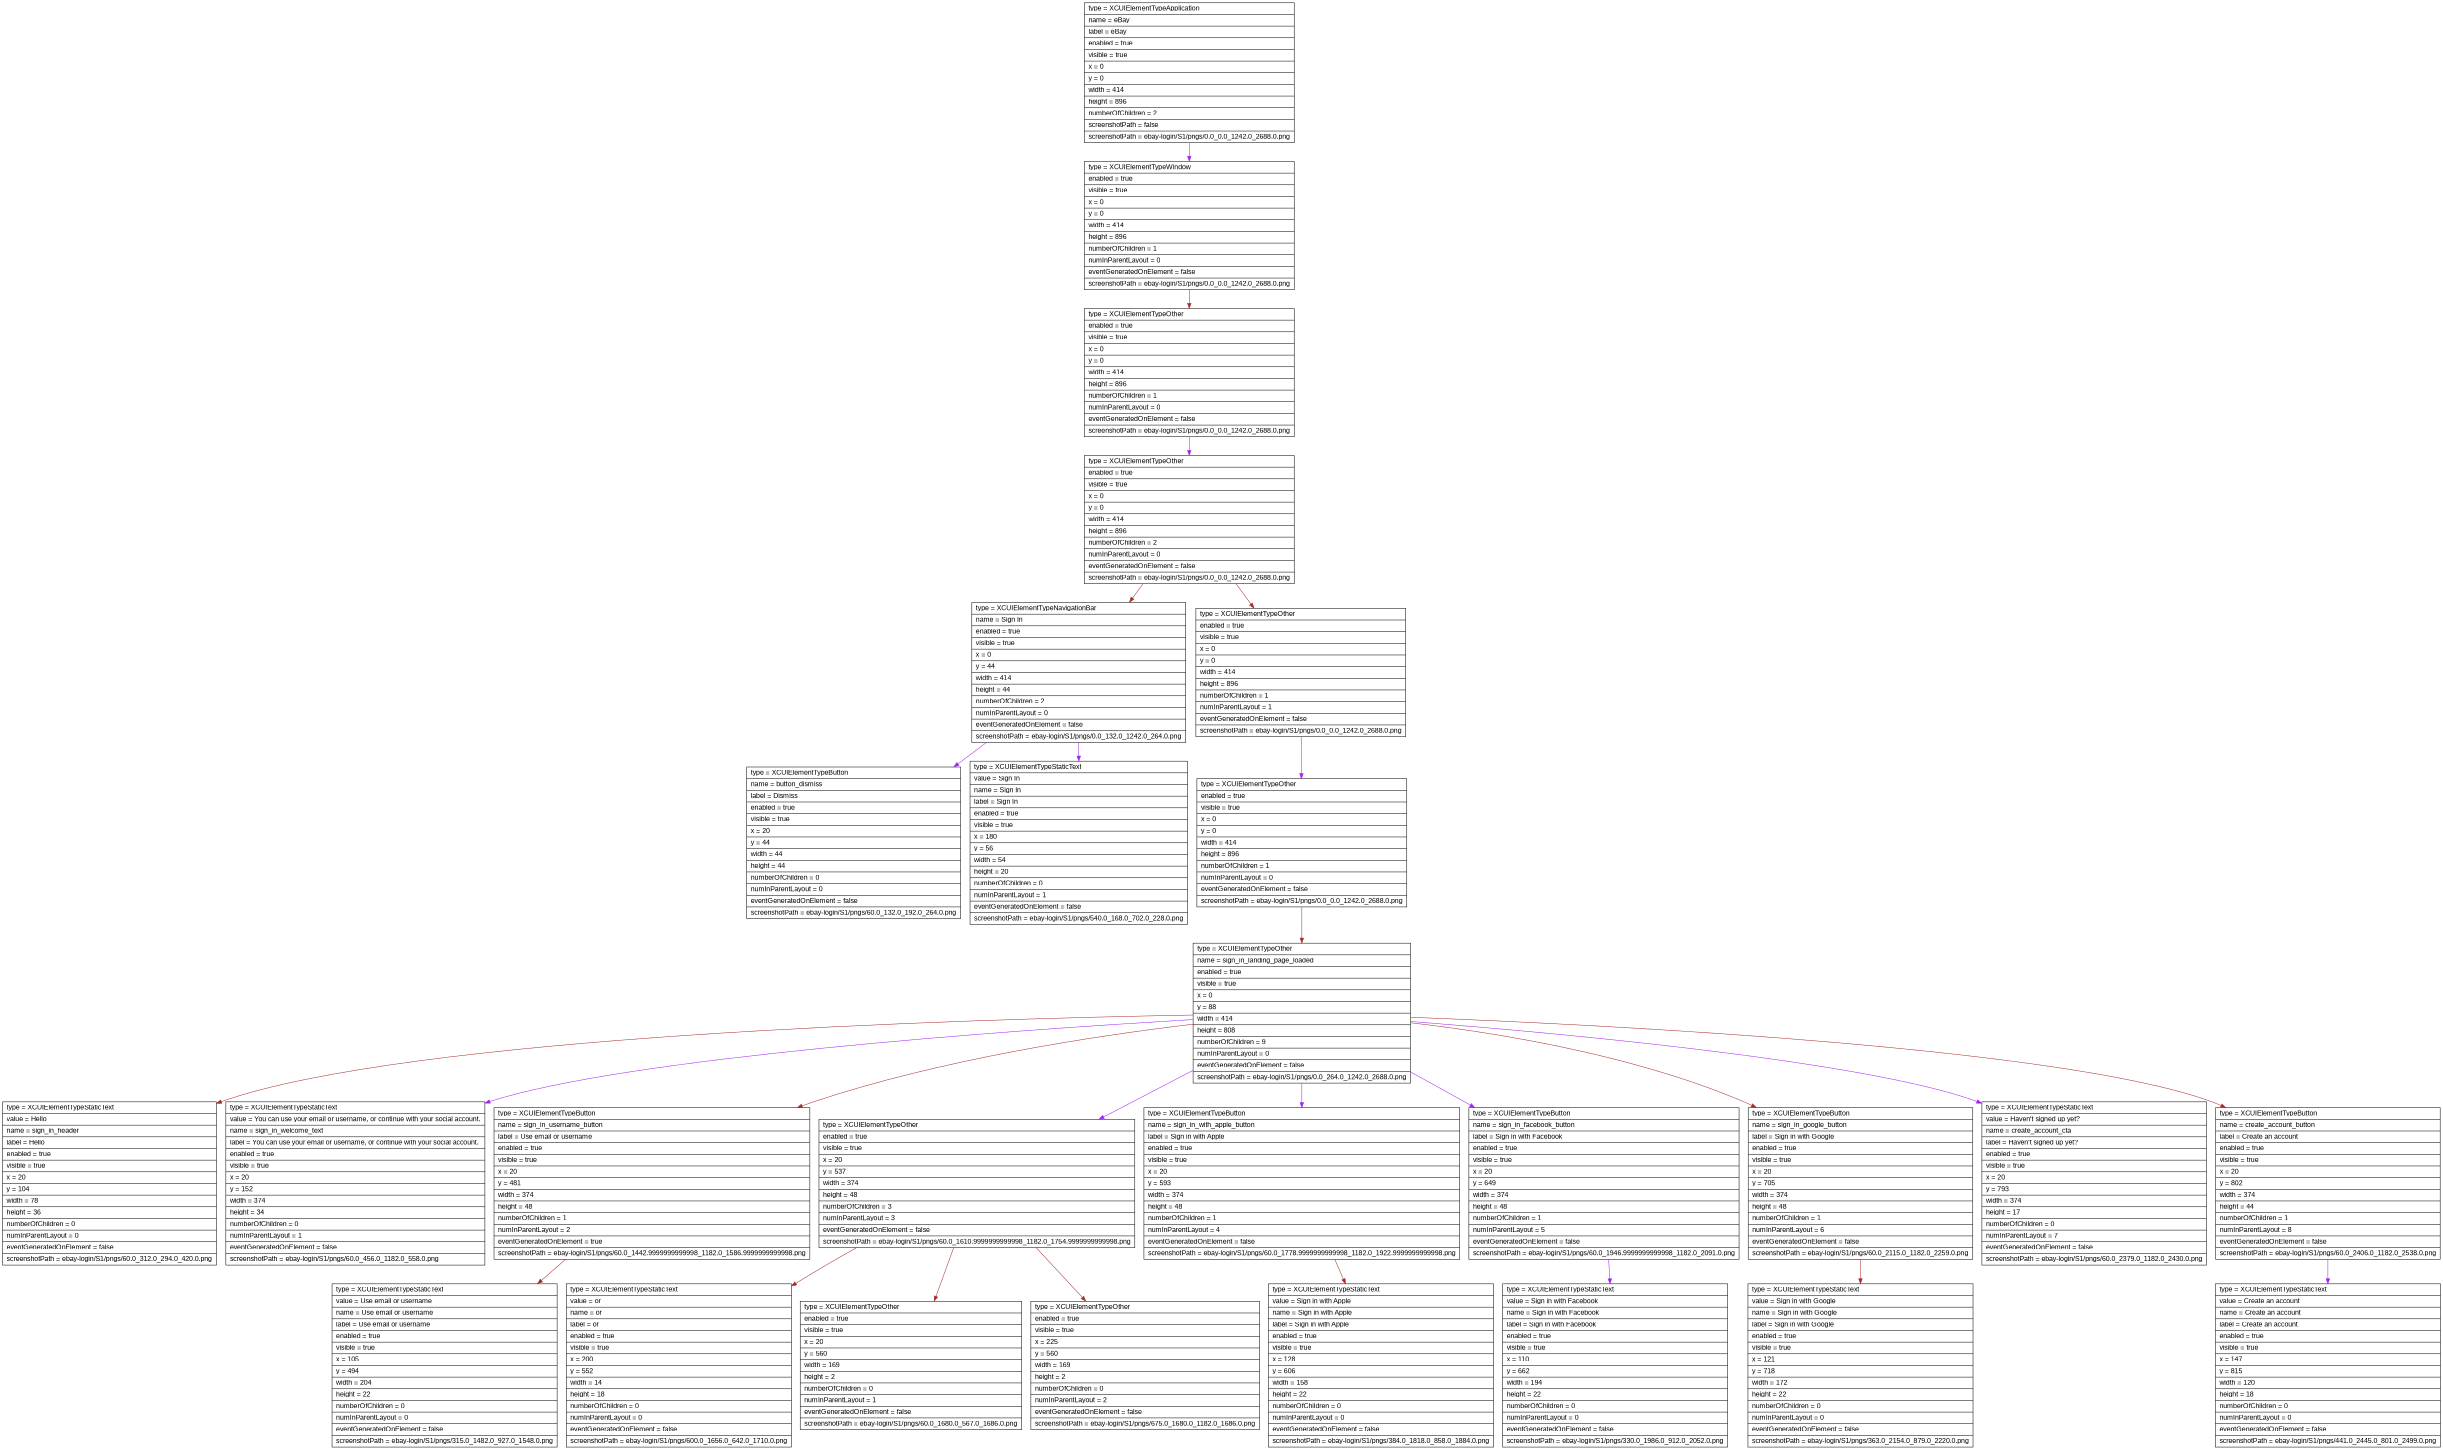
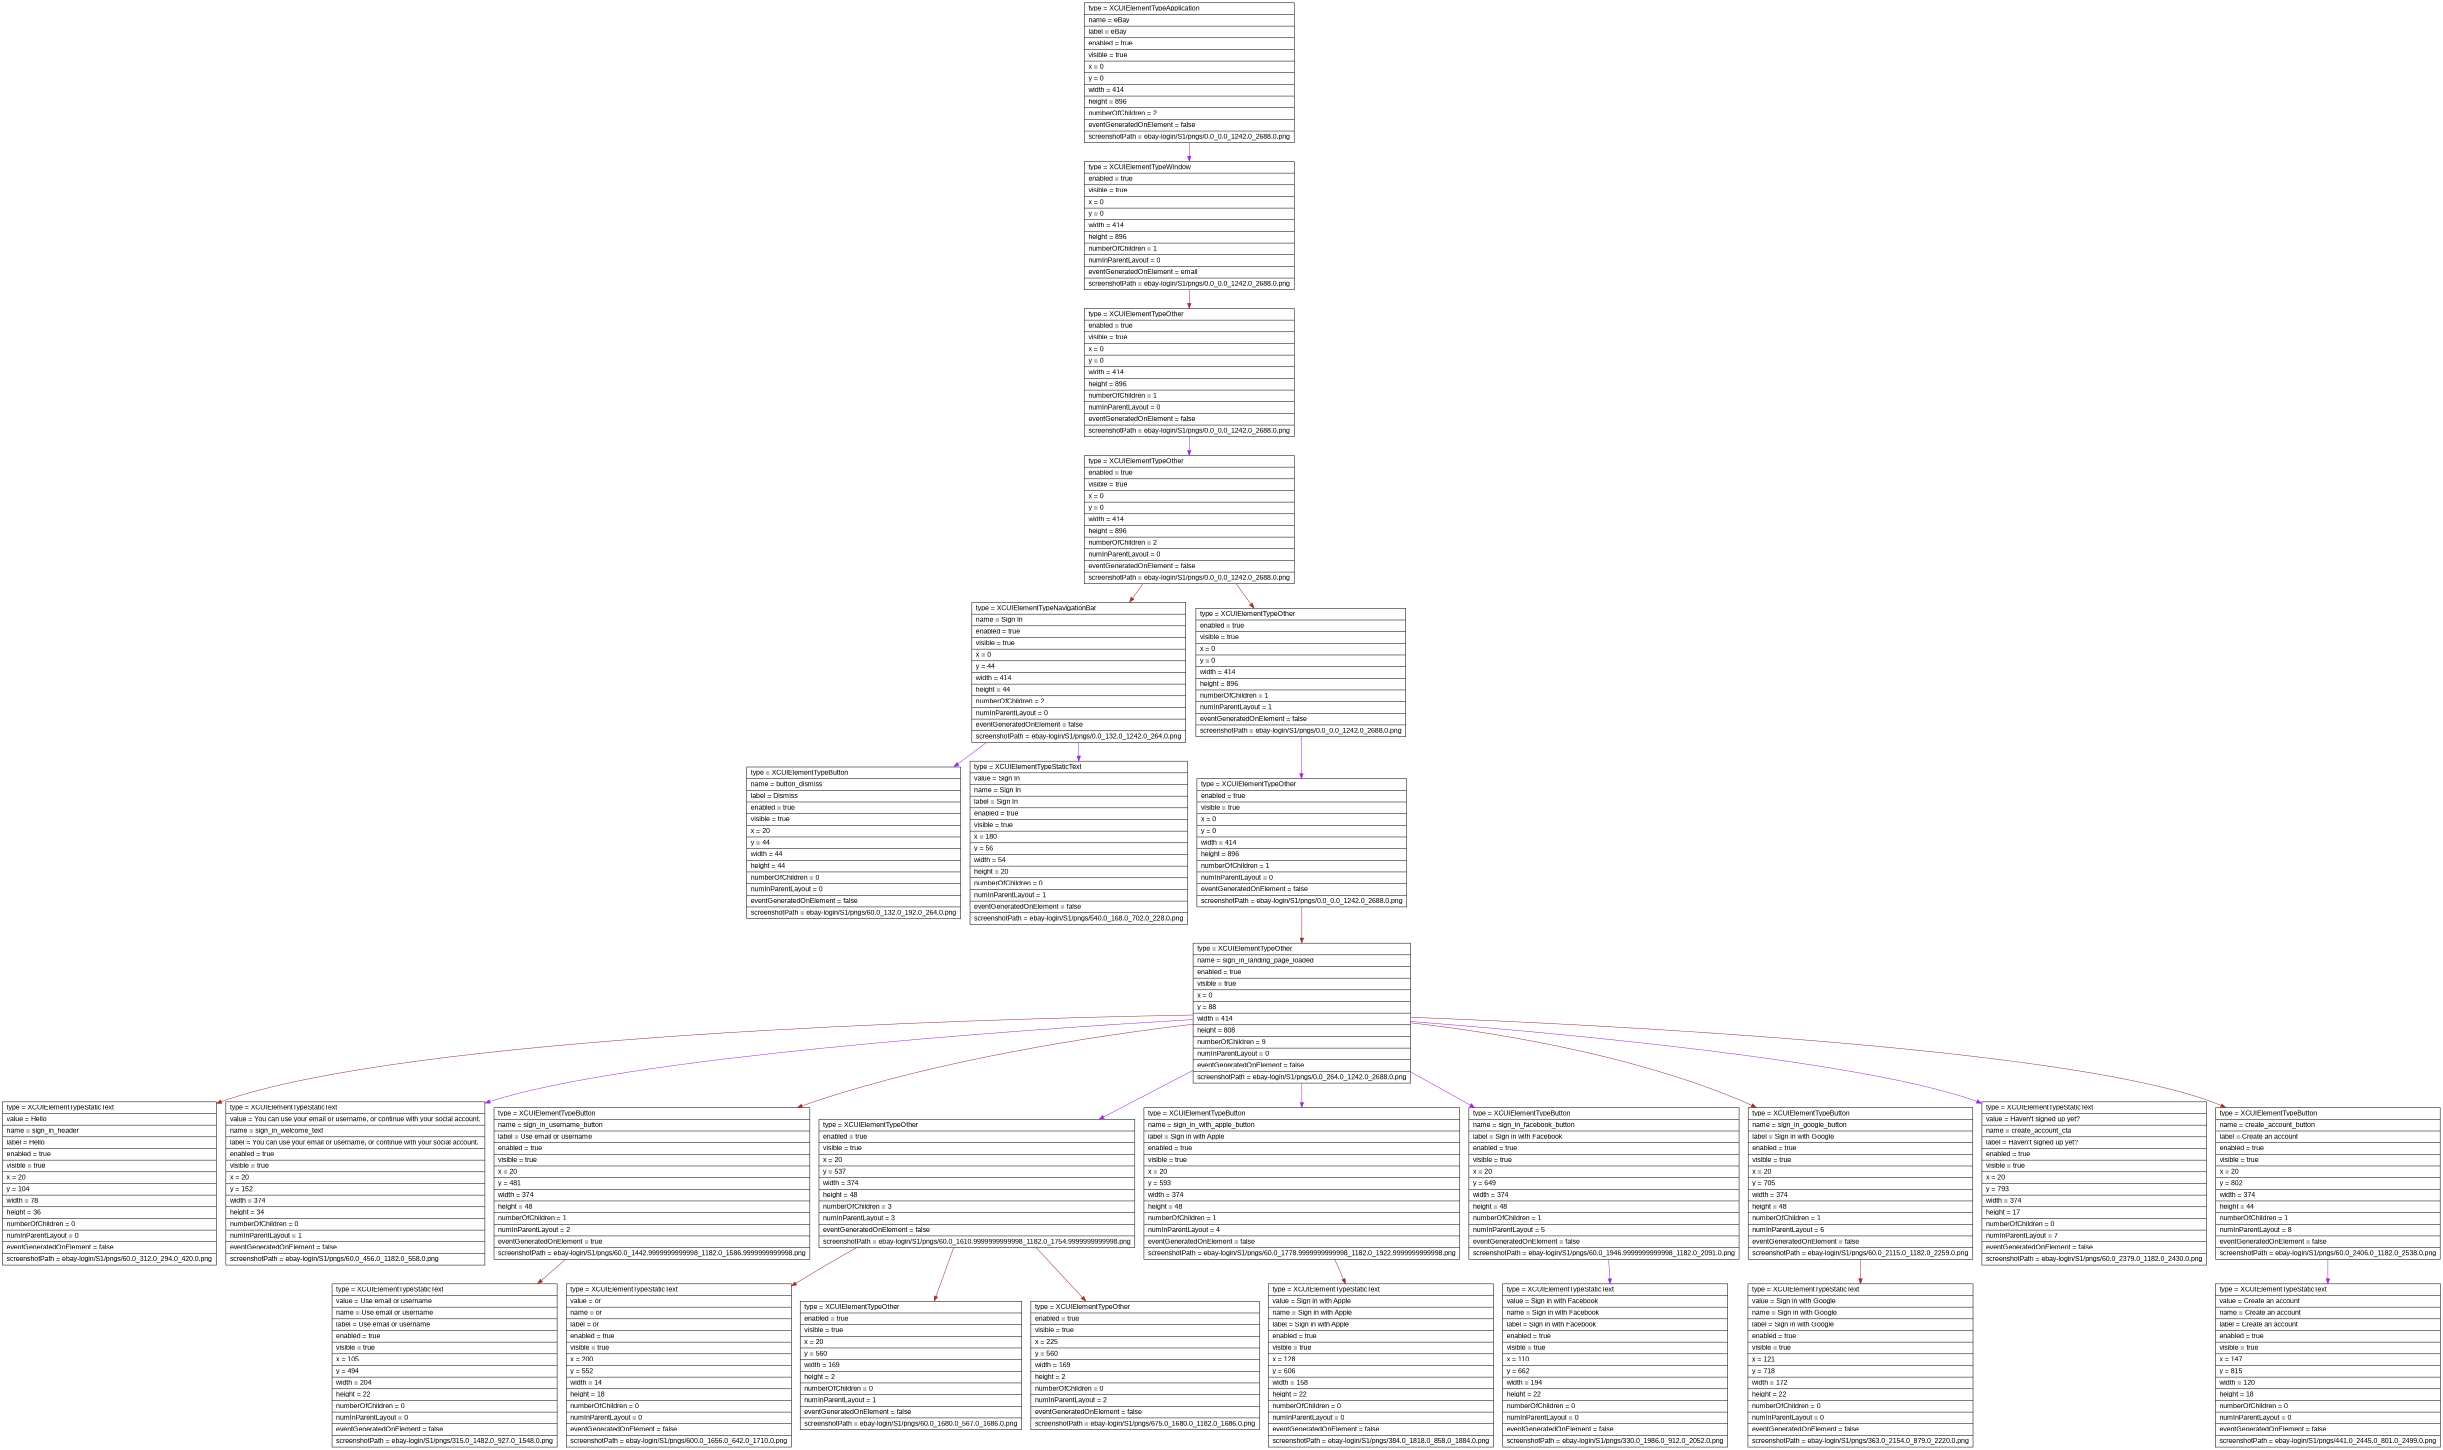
node "type = XCUIElementTypeApplication": text "screenshotPath = false" -> "eventGeneratedOnElement = false"
node "type = XCUIElementTypeWindow": text "eventGeneratedOnElement = false" -> "eventGeneratedOnElement = email"
